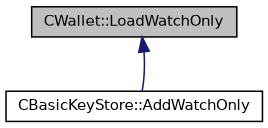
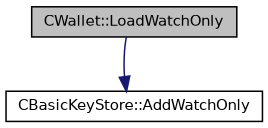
edge "CBasicKeyStore::AddWatchOnly" -> "CWallet::LoadWatchOnly": reversed
